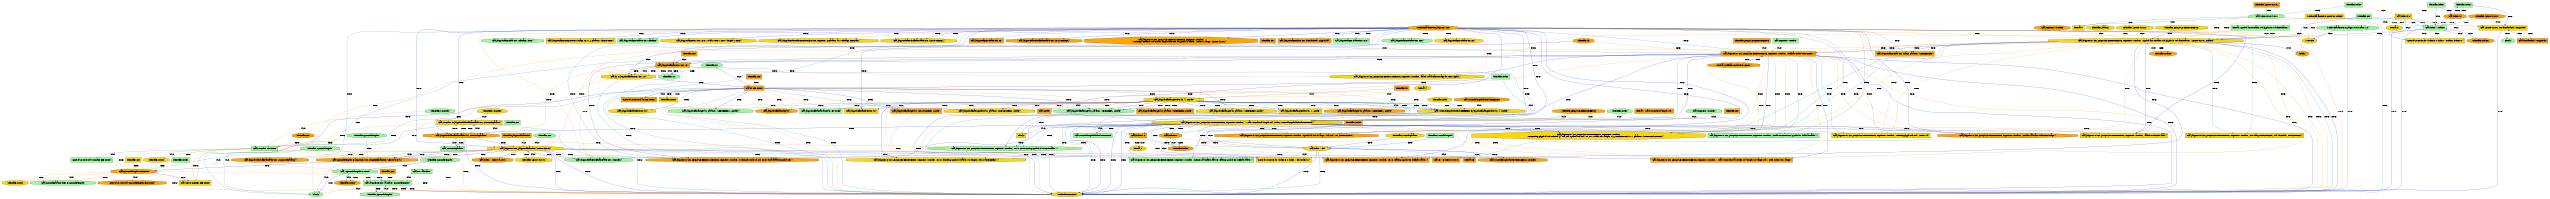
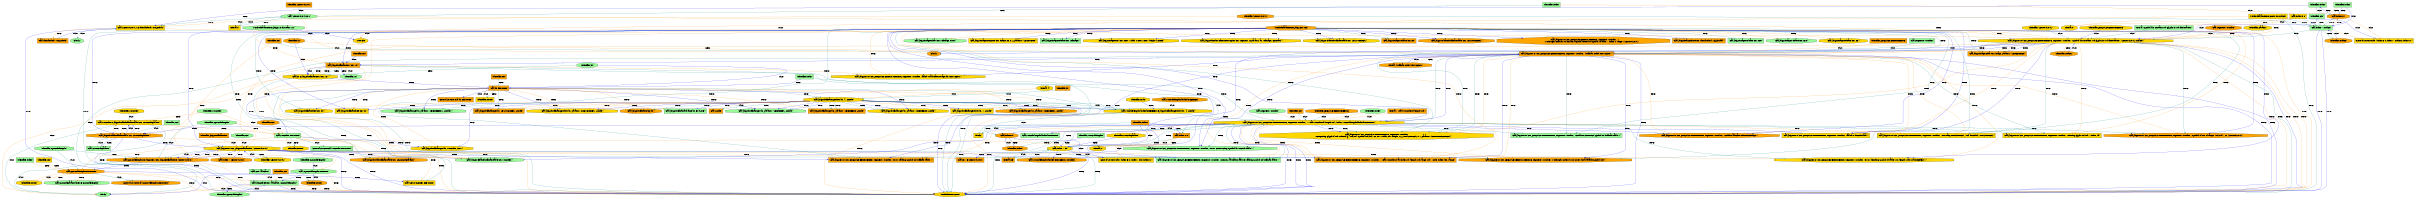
node "(Call,jbig2_huffman_get(hs, runcodes, &err))": added
